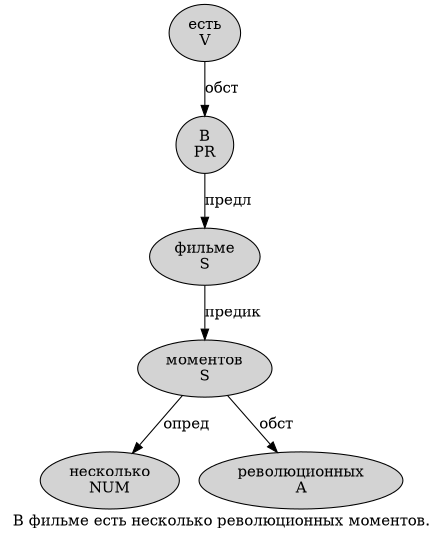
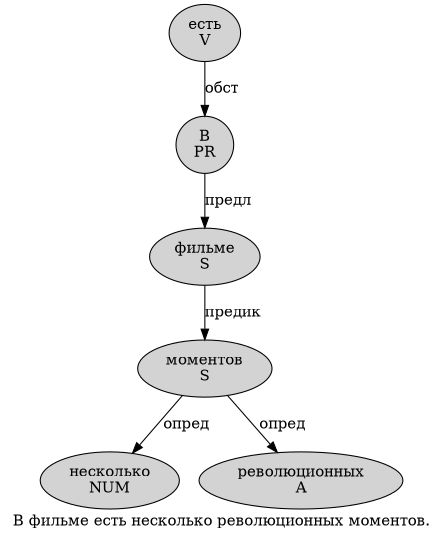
edge "моментов S" -> "революционных A": label "обст" -> "опред"
